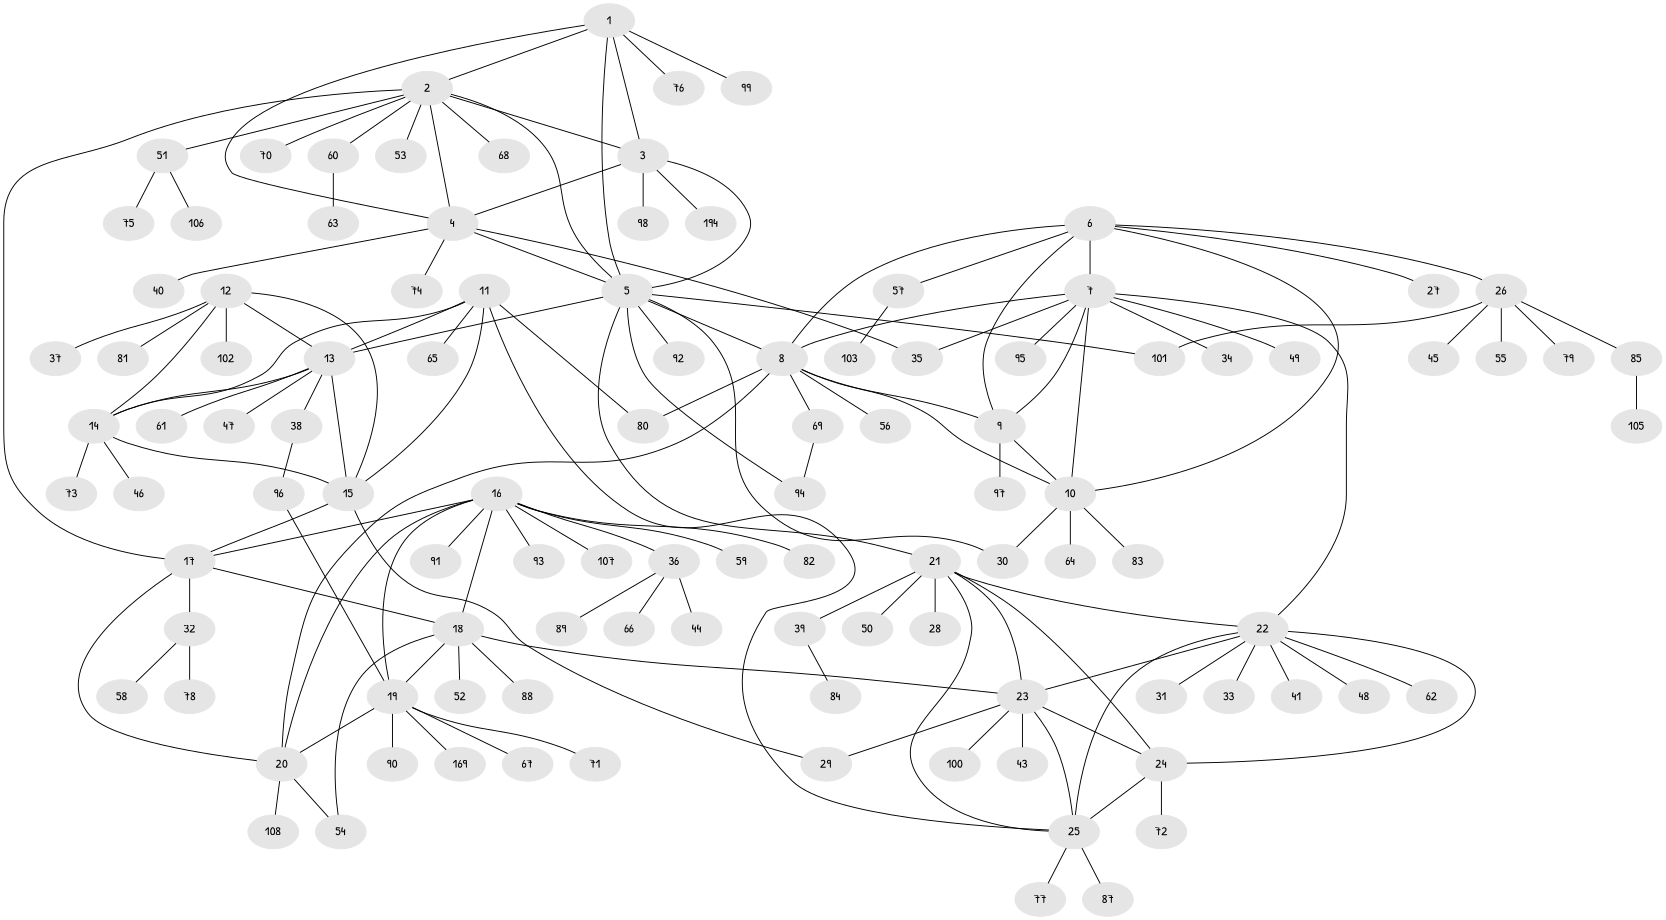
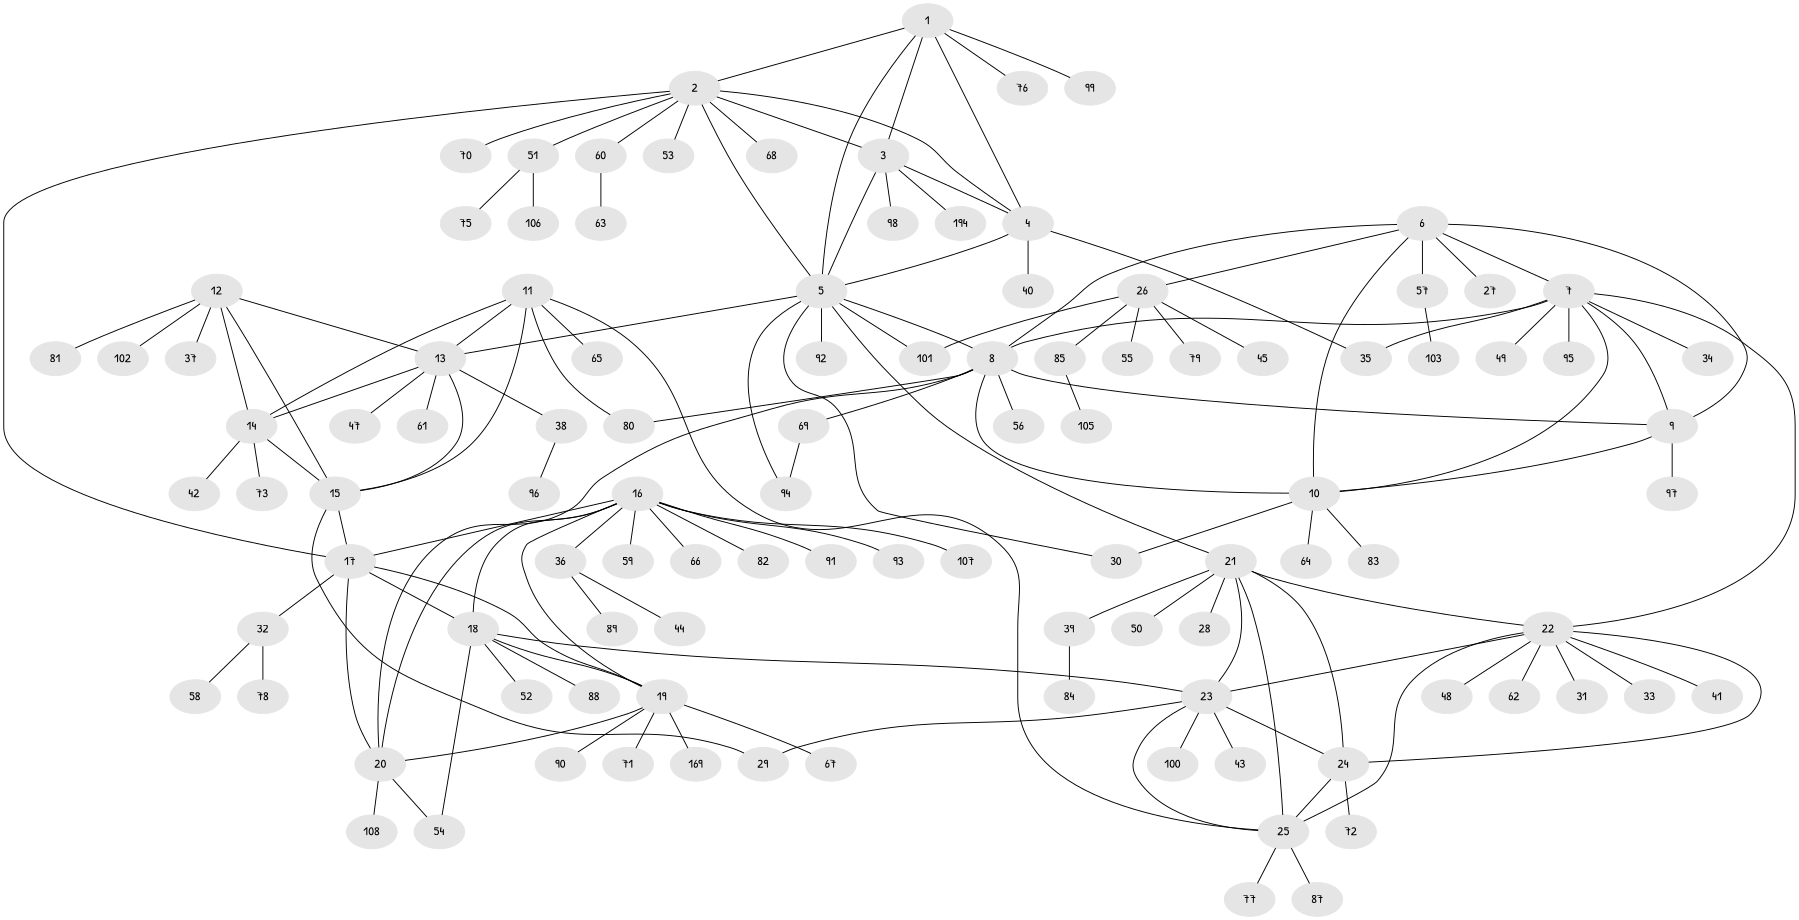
node "74": removed
node "46": label "46" -> "42"
edge "96" -- "19": now "17" -- "19"
edge "36" -- "66": now "16" -- "66"
